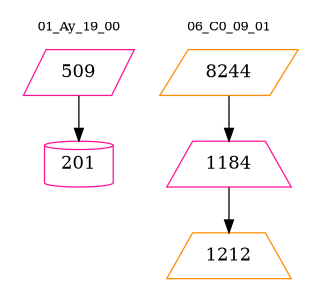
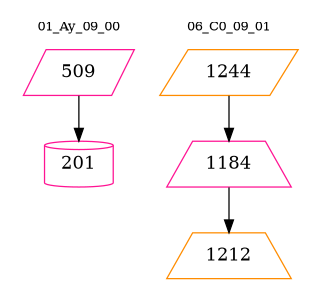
cluster "01_Ay_19_00": label "01_Ay_19_00" -> "01_Ay_09_00"
node "8244": label "8244" -> "1244"
